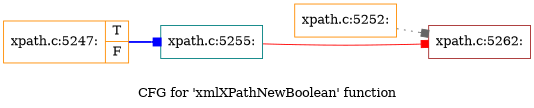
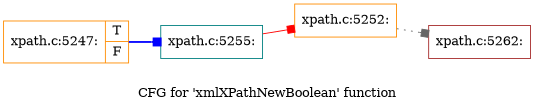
edge "xpath.c:5255:" -> "xpath.c:5262:": now "xpath.c:5255:" -> "xpath.c:5252:"
